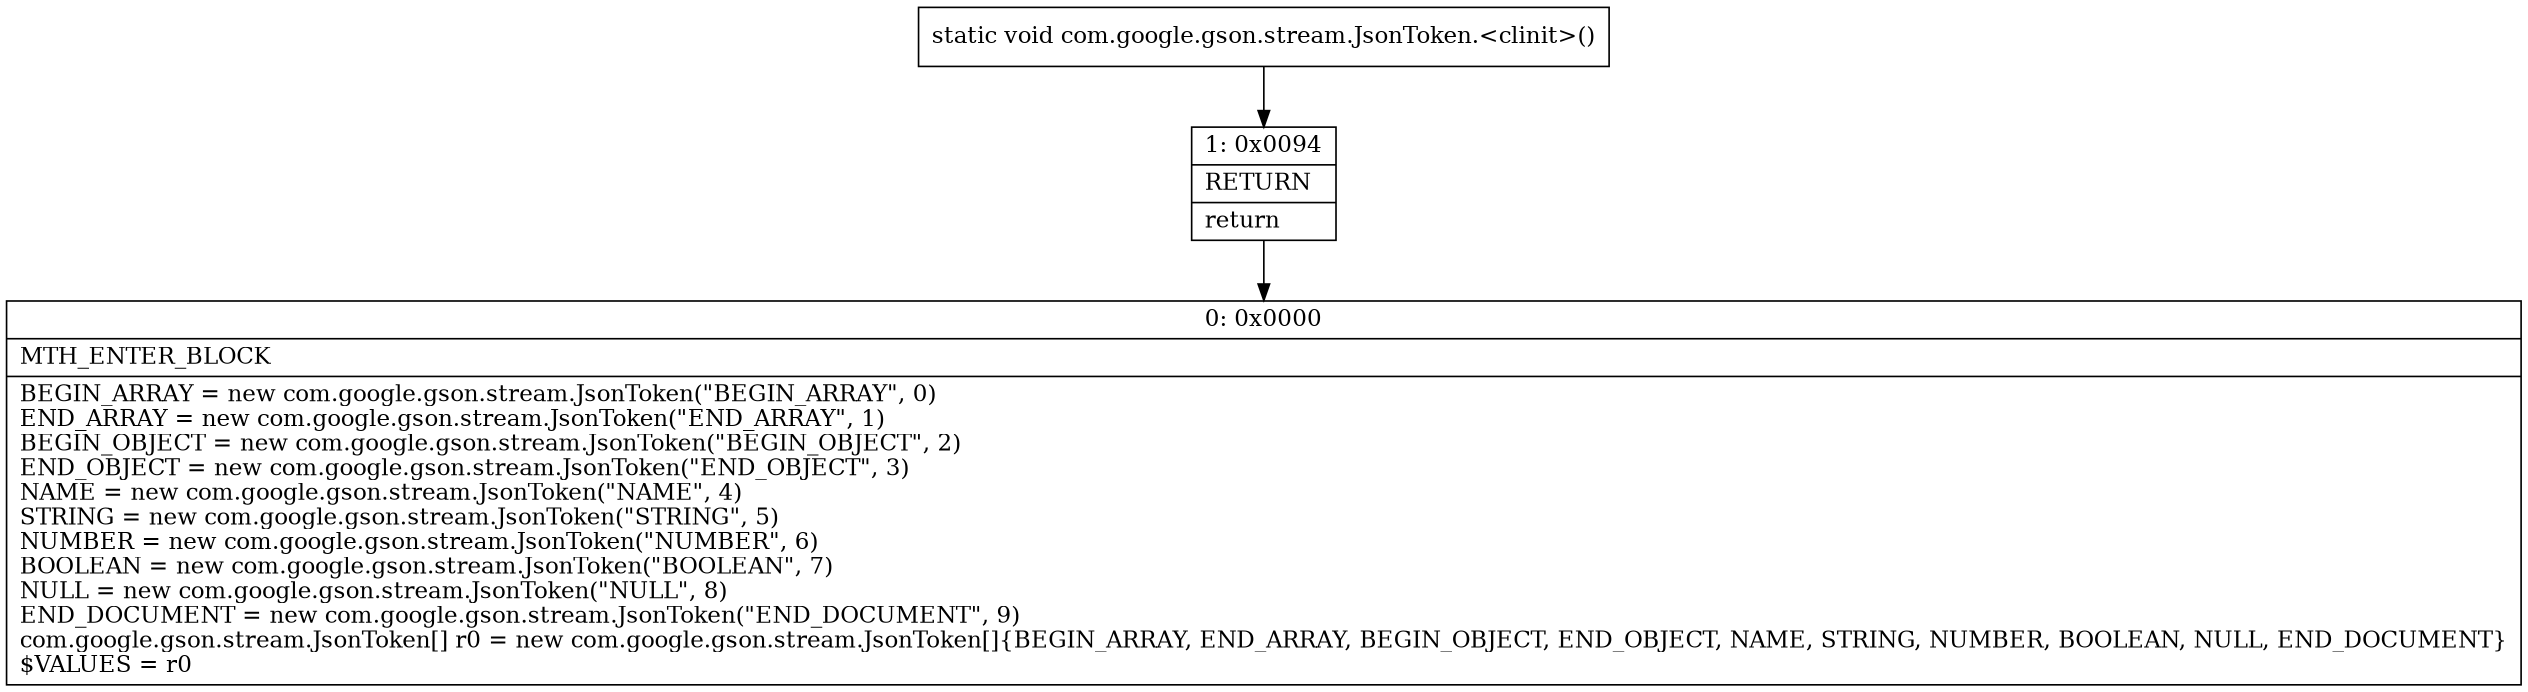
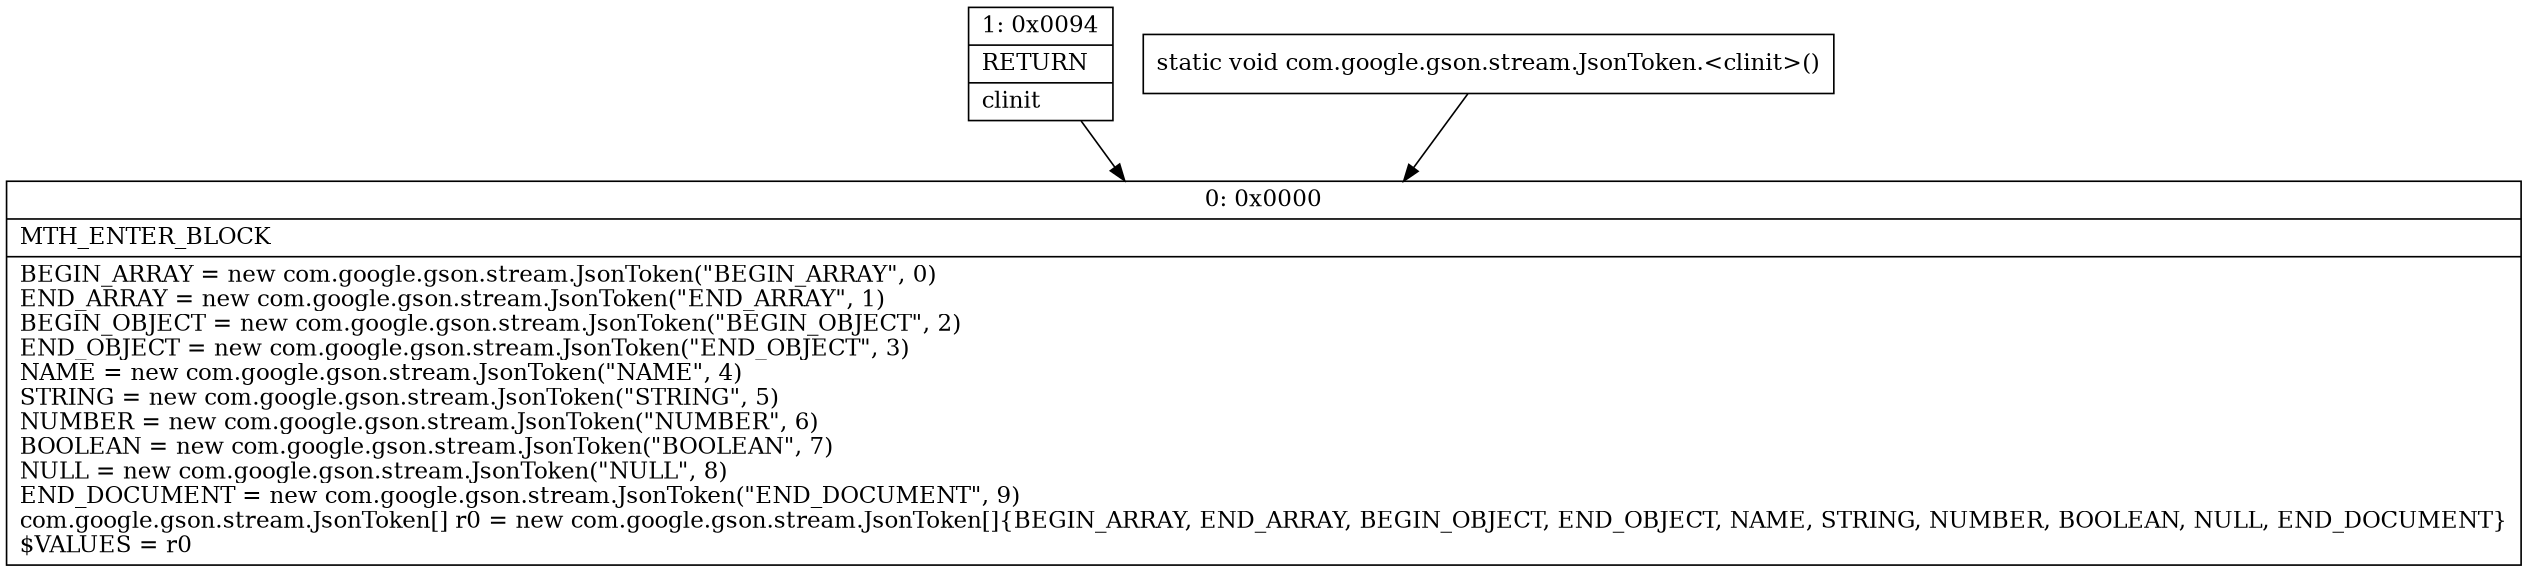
edge "static void com.google.gson.stream.JsonToken.<clinit>()" -> "1: 0x0094": now "static void com.google.gson.stream.JsonToken.<clinit>()" -> "0: 0x0000"
node "1: 0x0094": text "return" -> "clinit"
